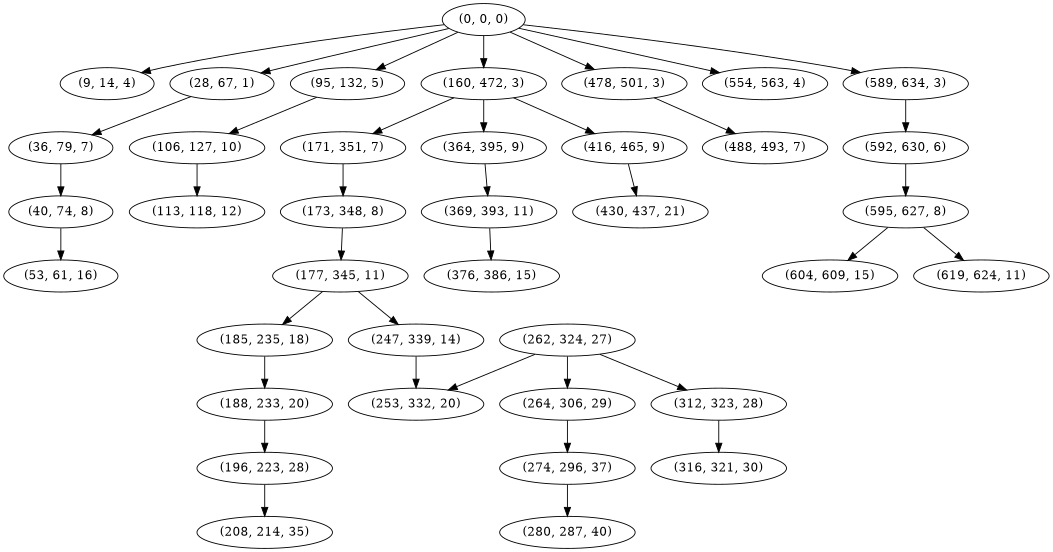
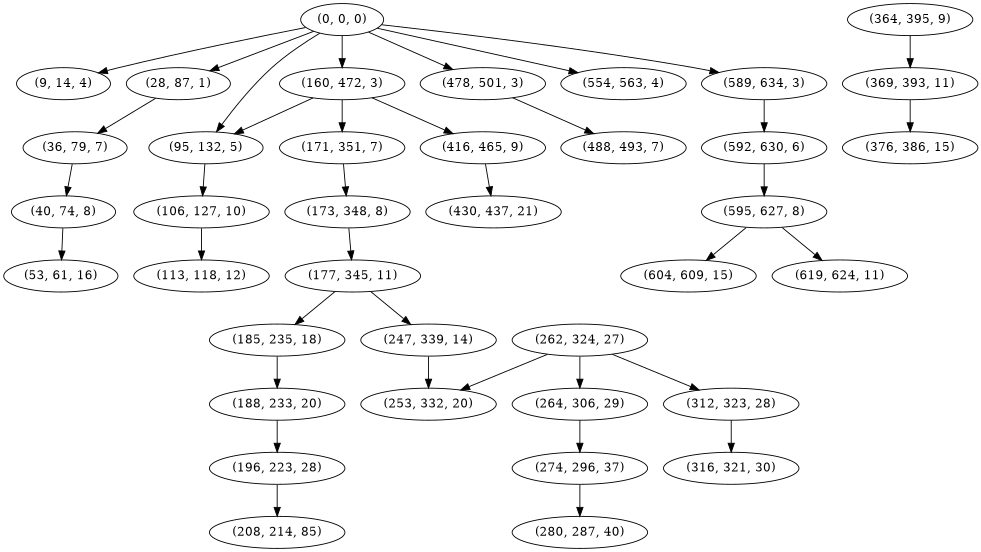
node "(28, 67, 1)": label "(28, 67, 1)" -> "(28, 87, 1)"
edge "(160, 472, 3)" -> "(364, 395, 9)": now "(160, 472, 3)" -> "(95, 132, 5)"
node "(208, 214, 35)": label "(208, 214, 35)" -> "(208, 214, 85)"
